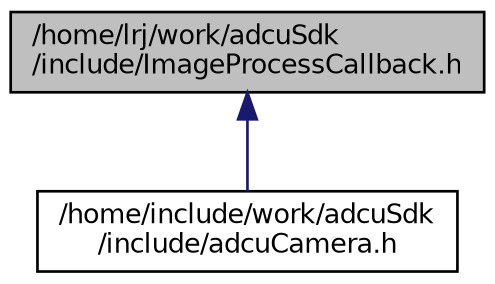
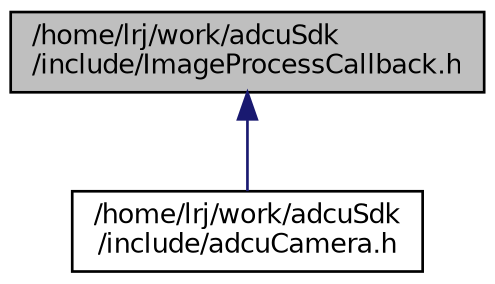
node "/home/include/work/adcuSdk /include/adcuCamera.h": label "/home/include/work/adcuSdk /include/adcuCamera.h" -> "/home/lrj/work/adcuSdk /include/adcuCamera.h"
